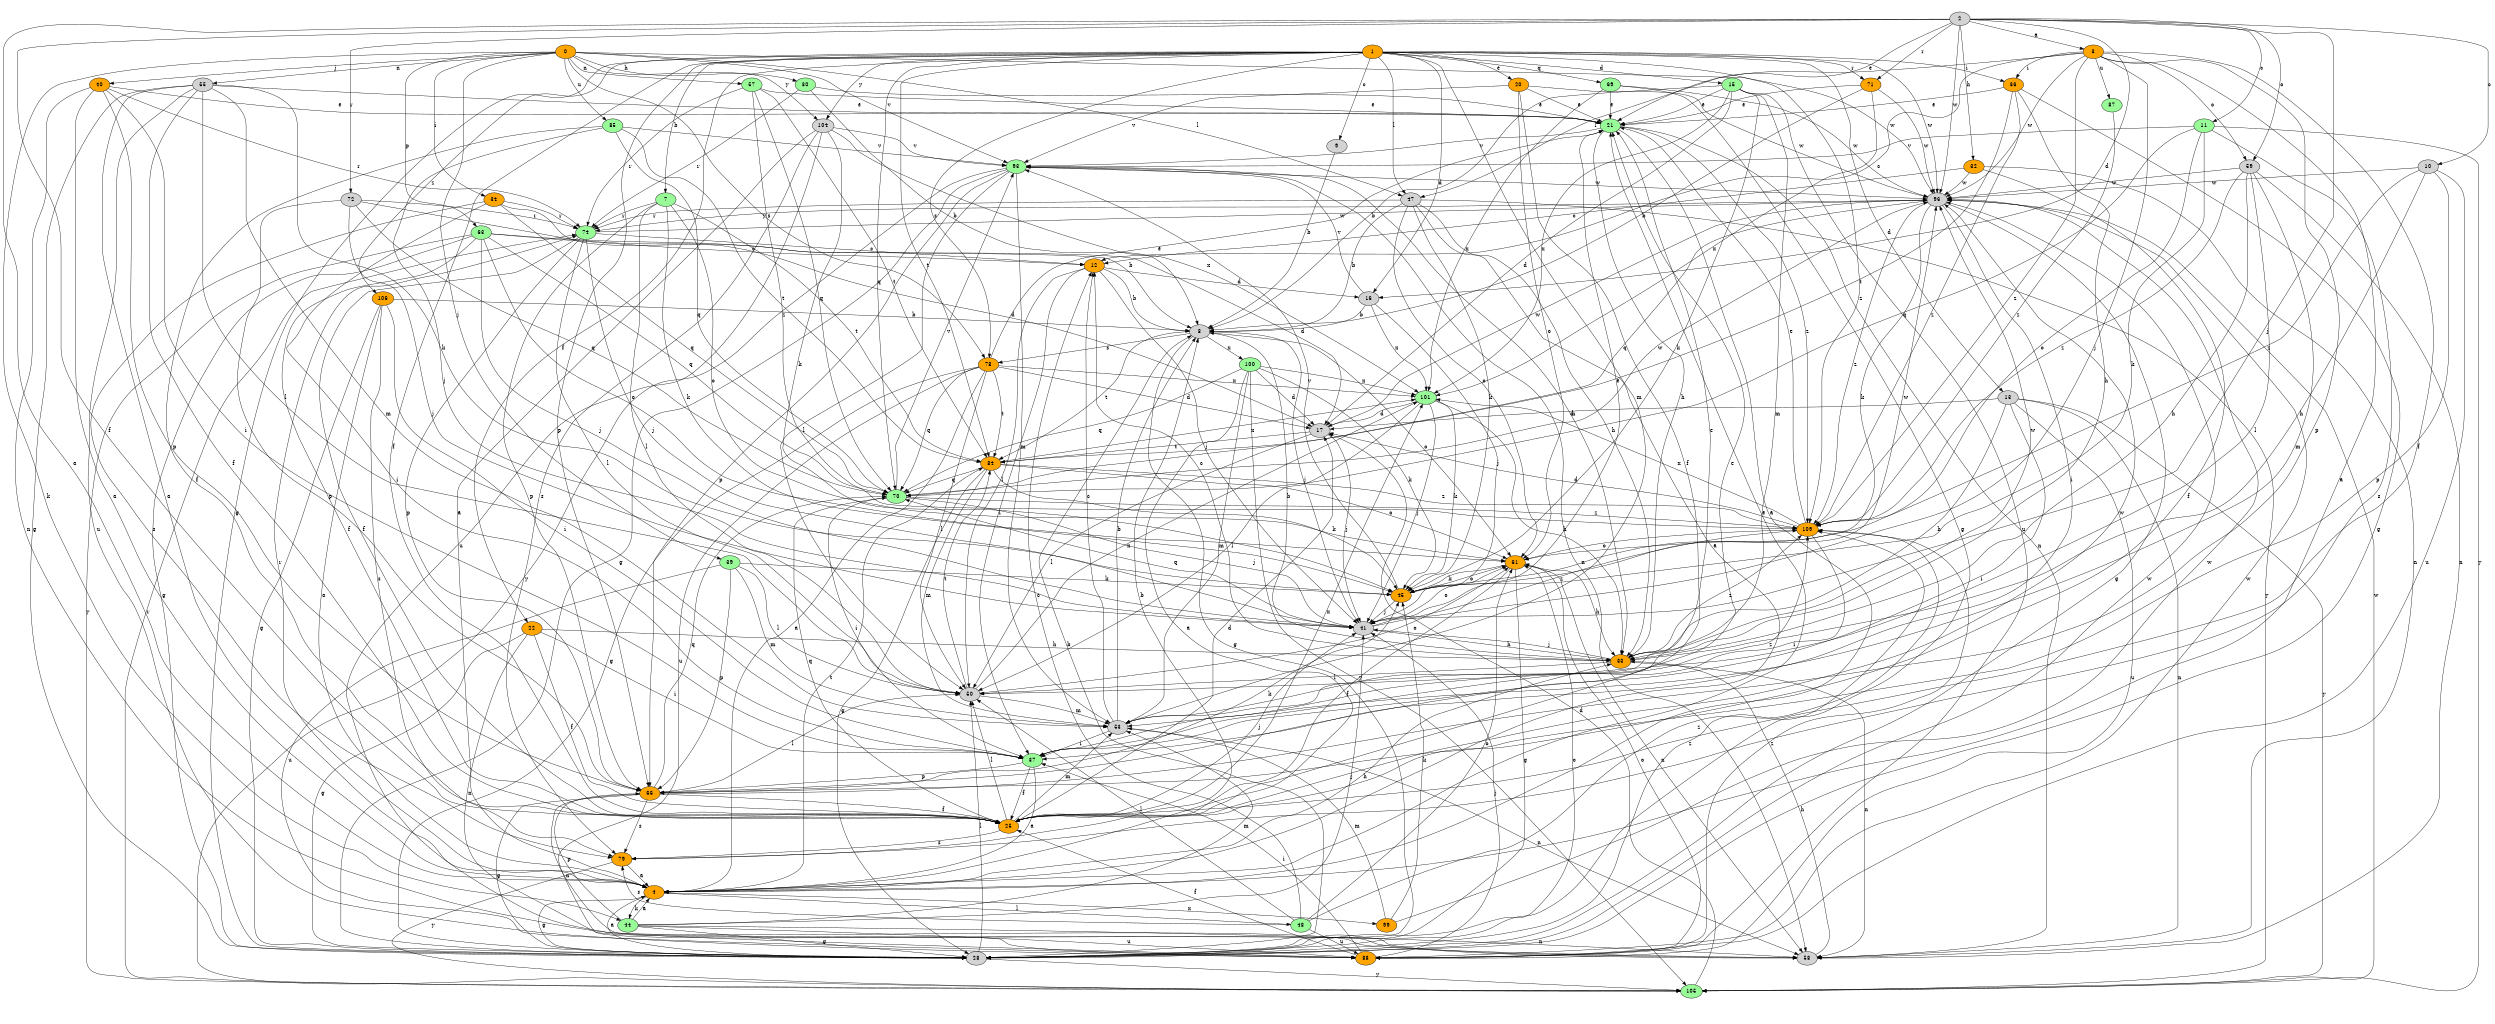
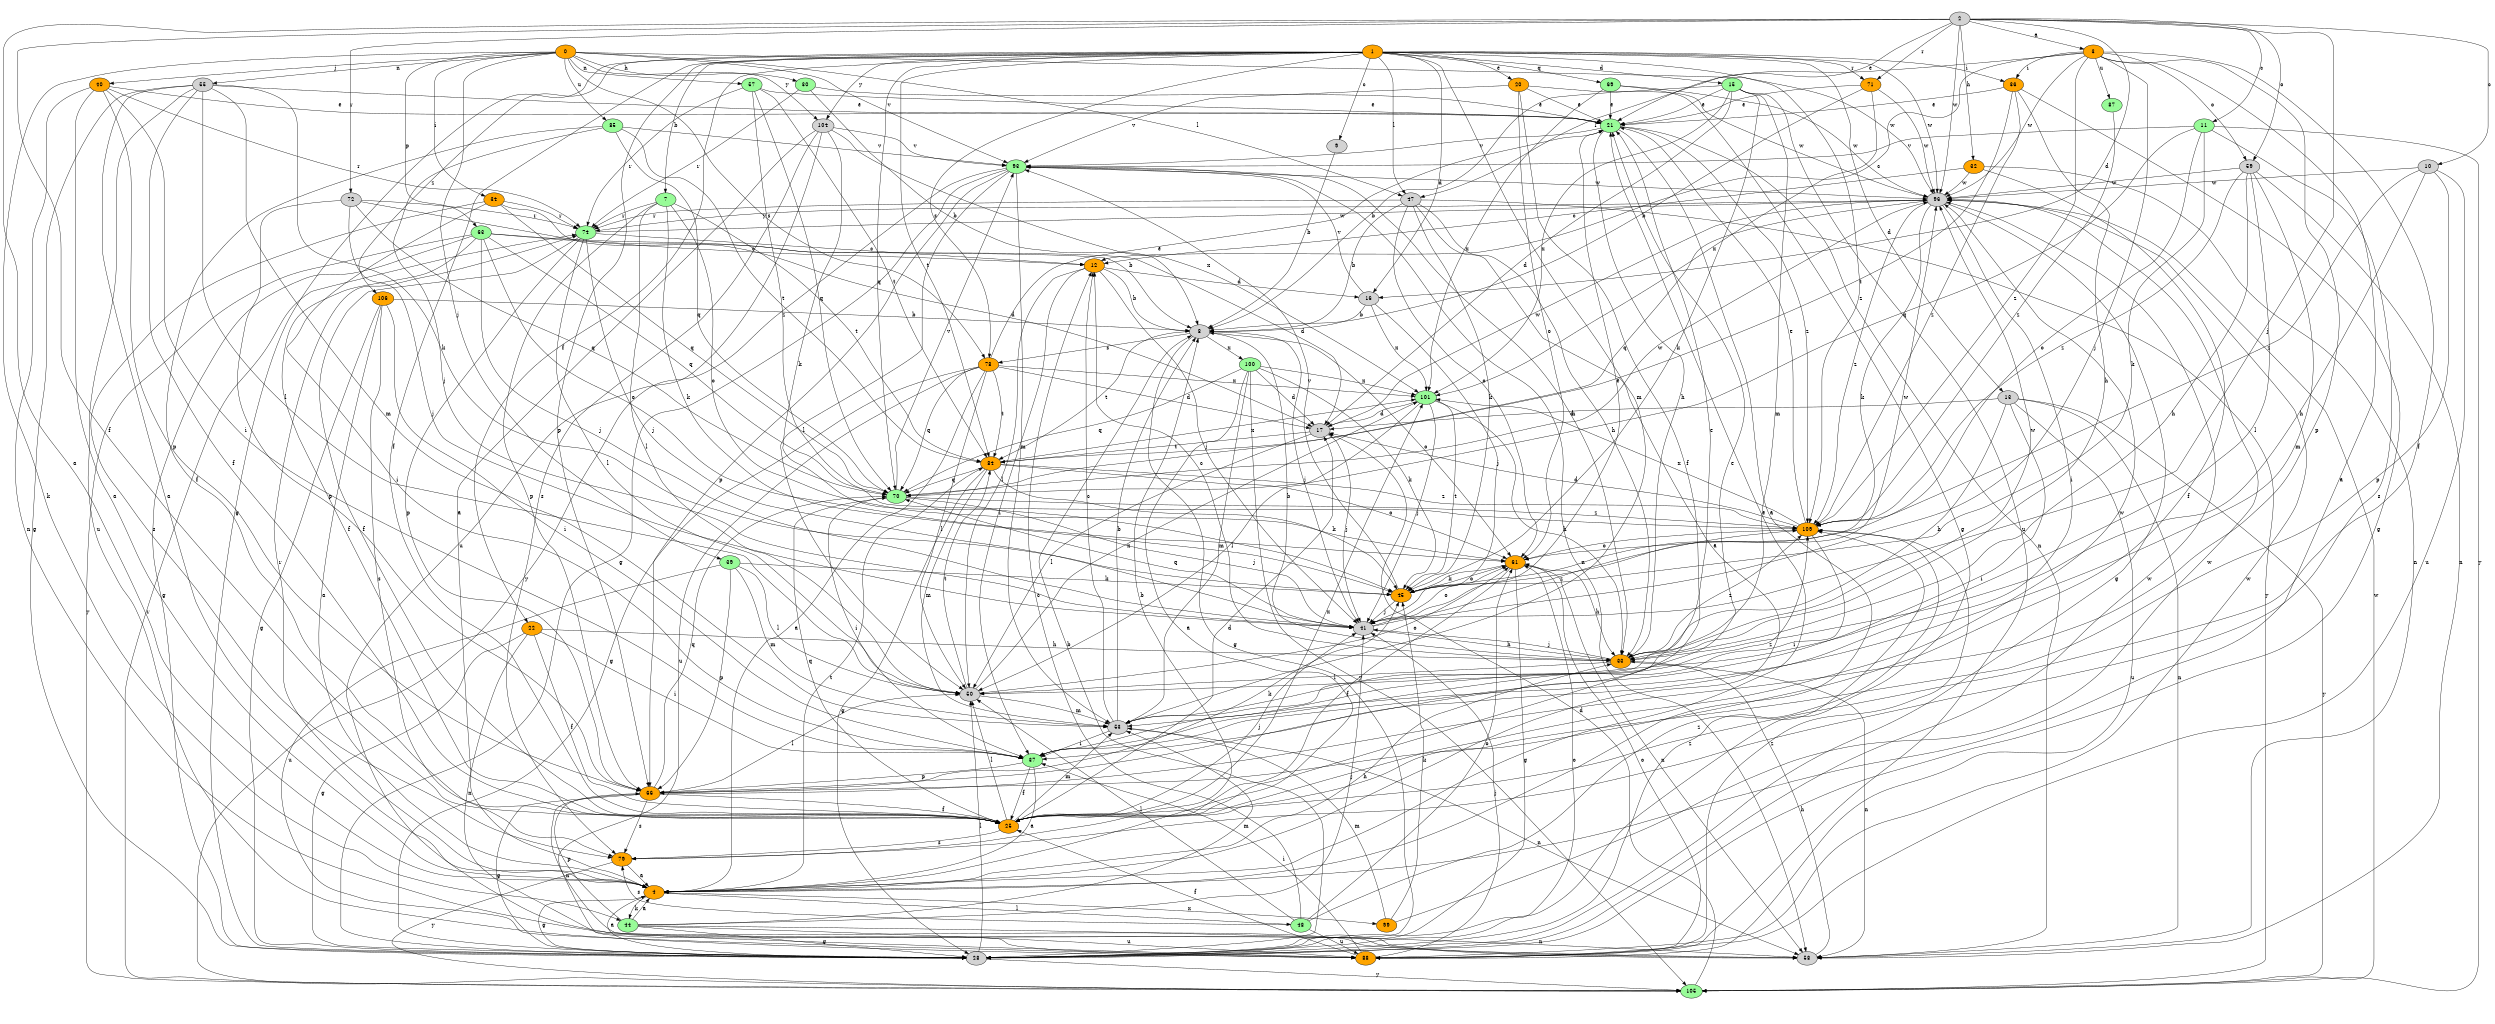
edge "101" -> "45": label "k" -> "t"
